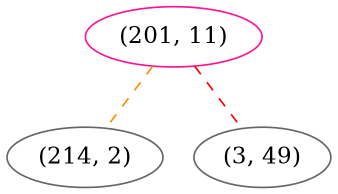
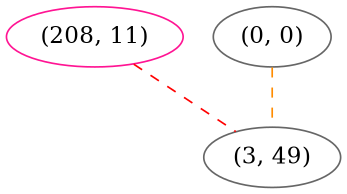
node "(201, 11)": label "(201, 11)" -> "(208, 11)"
node "(0, 0)": added
node "(214, 2)": removed
